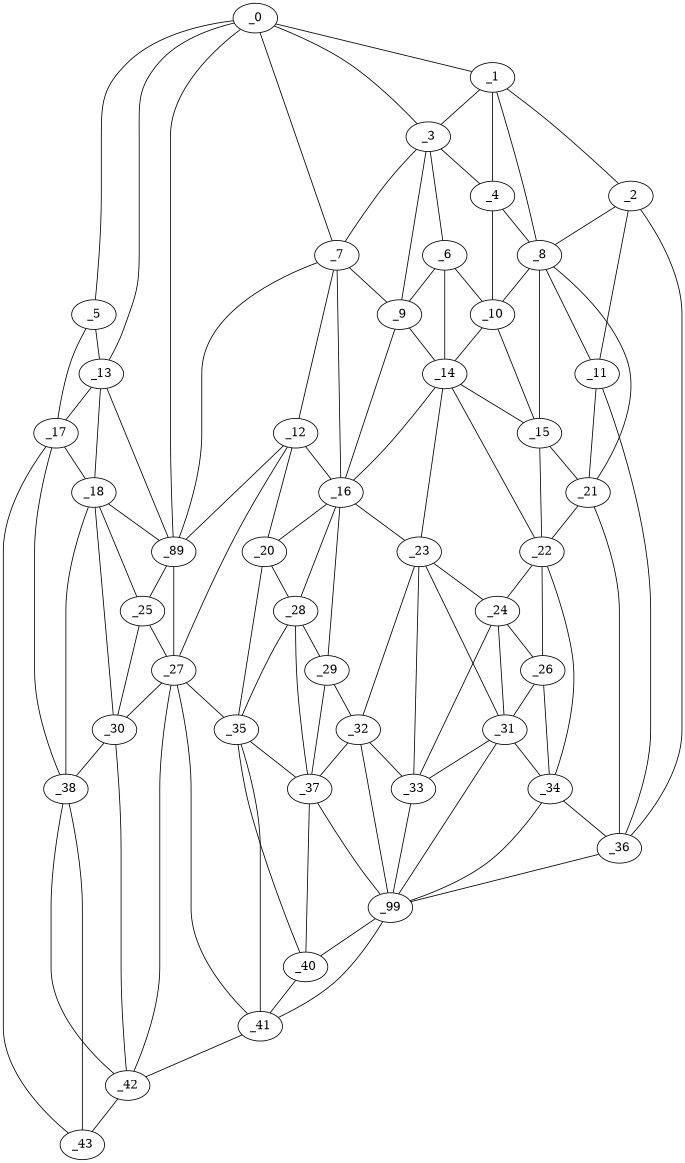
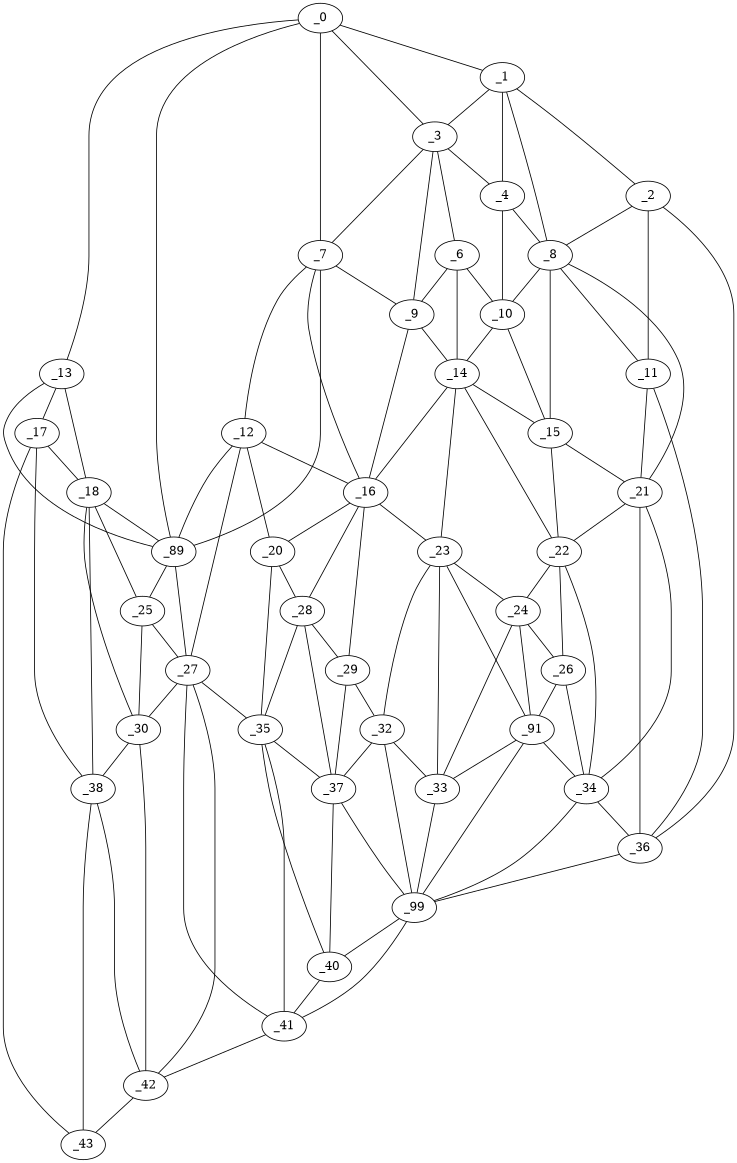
node "_5": removed
edge "_21" -- "_34": added
node "_31": label "_31" -> "_91"
